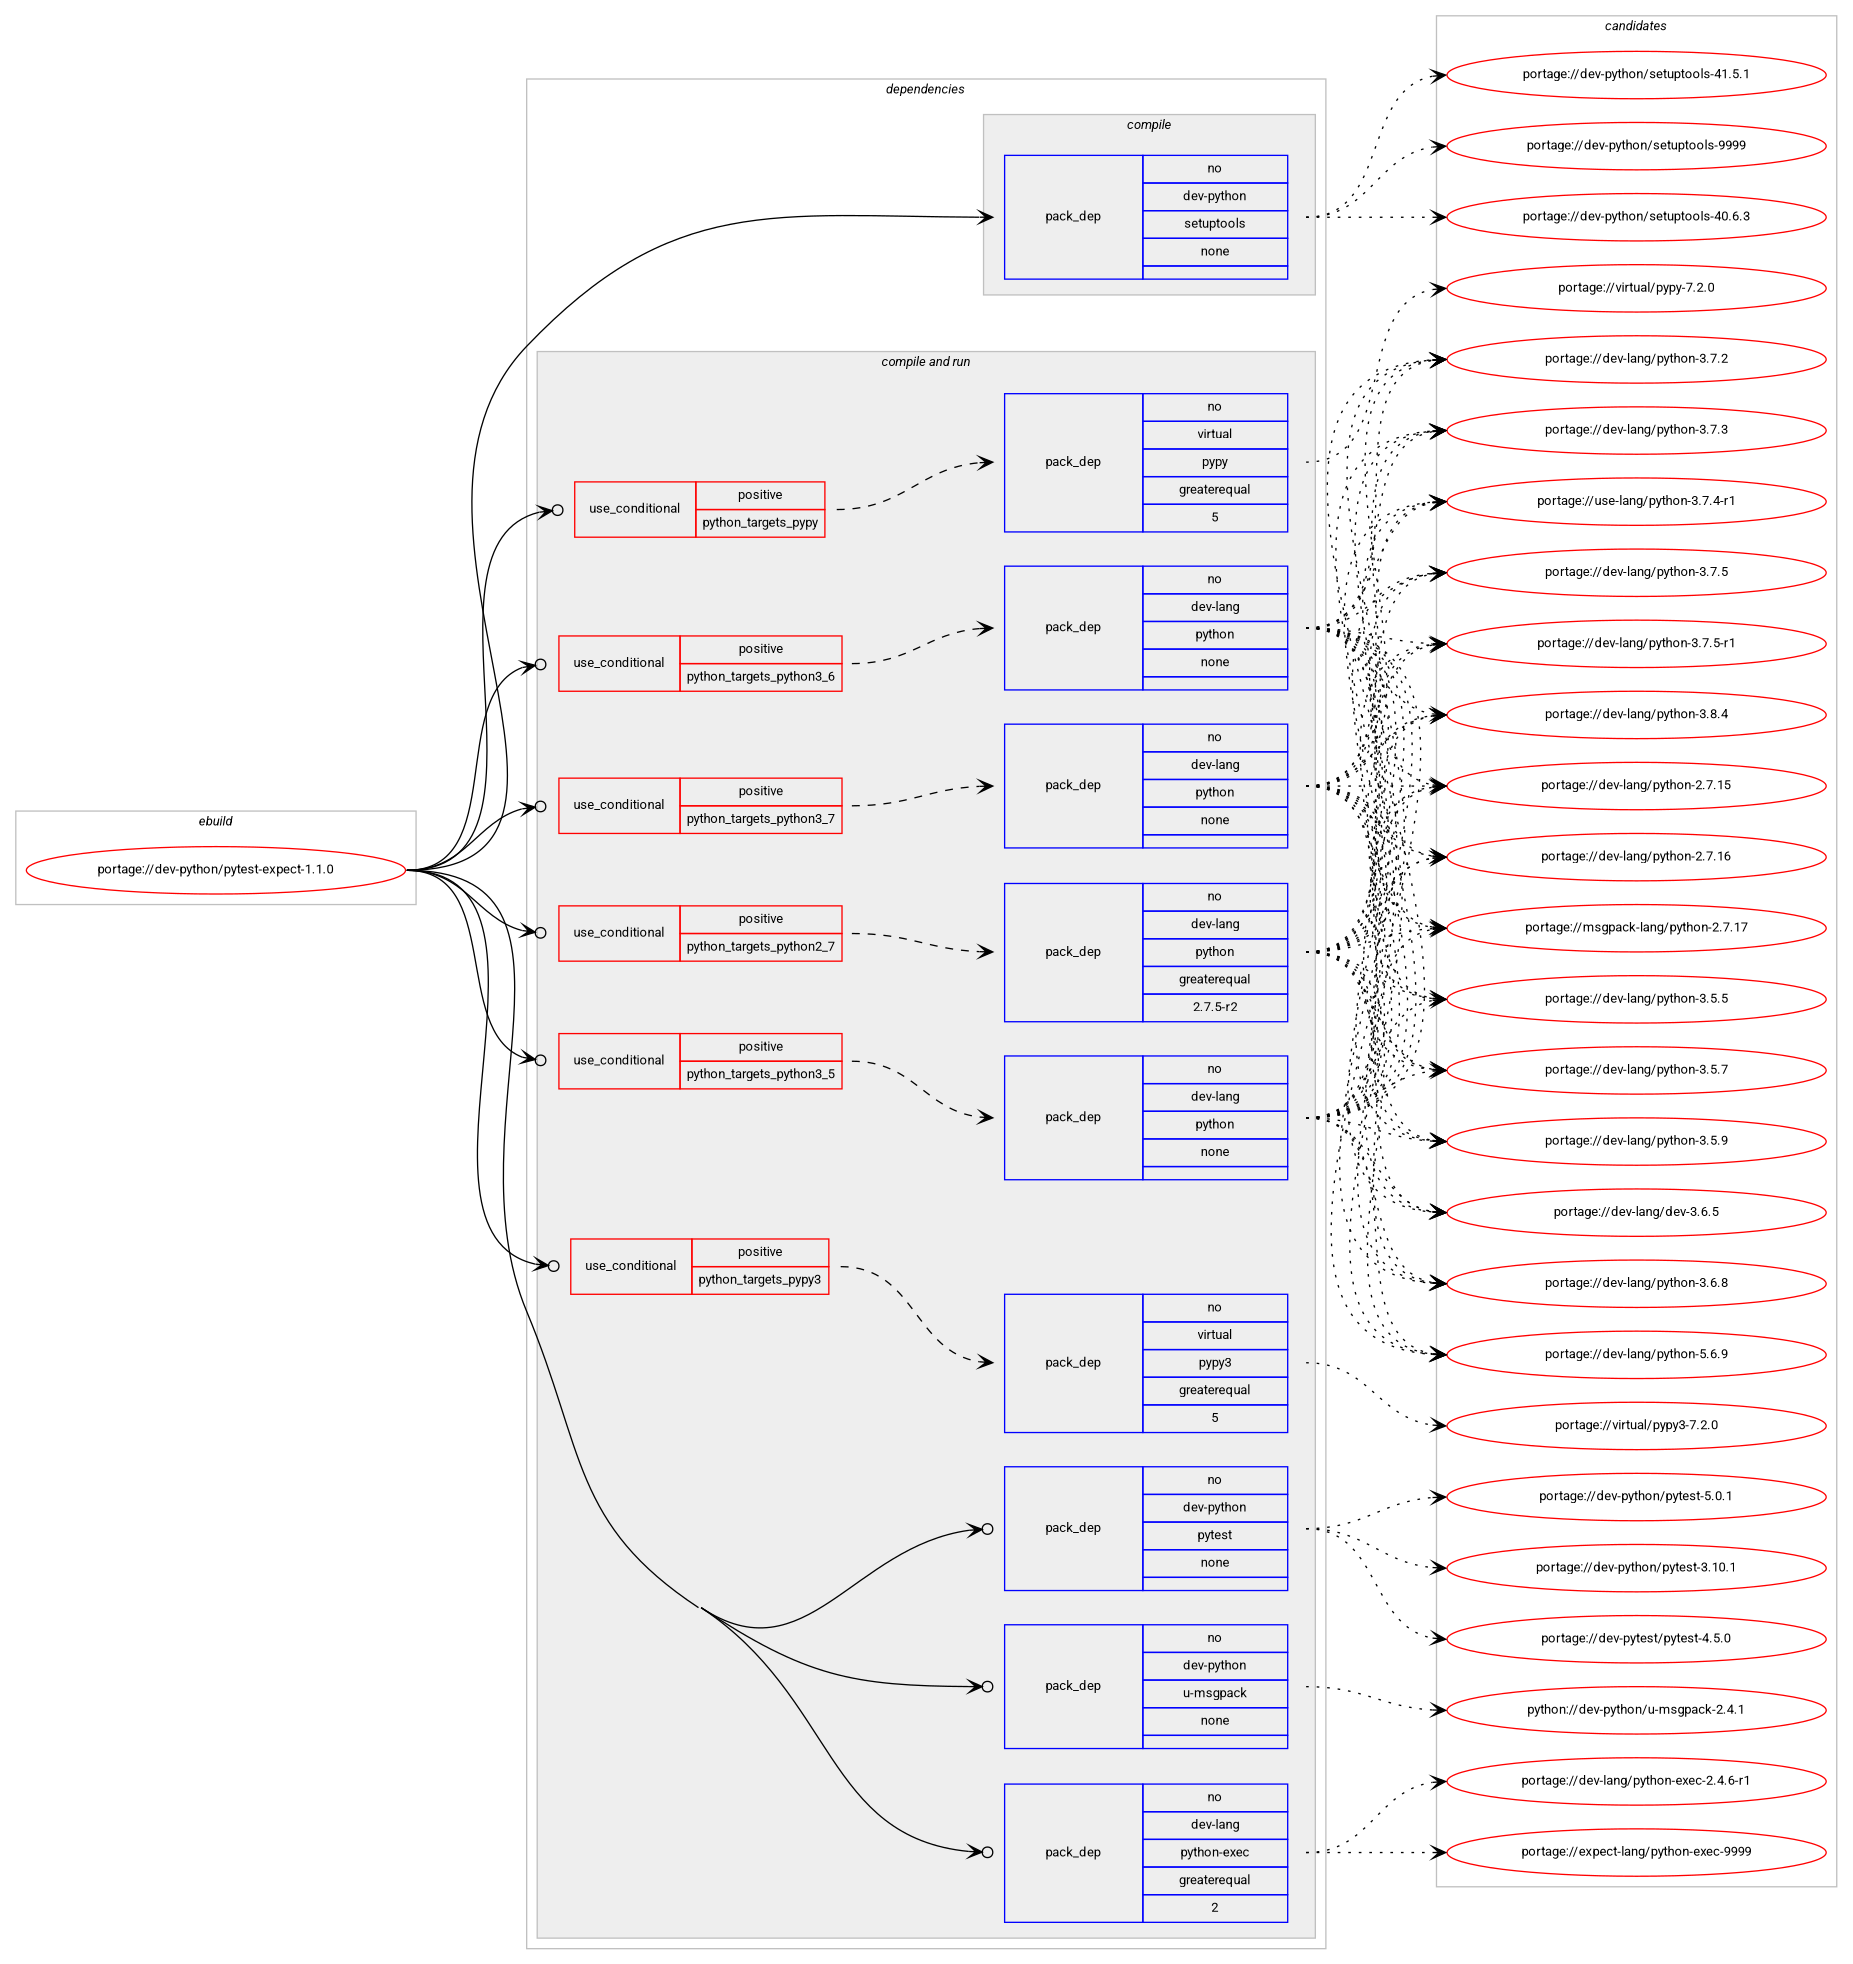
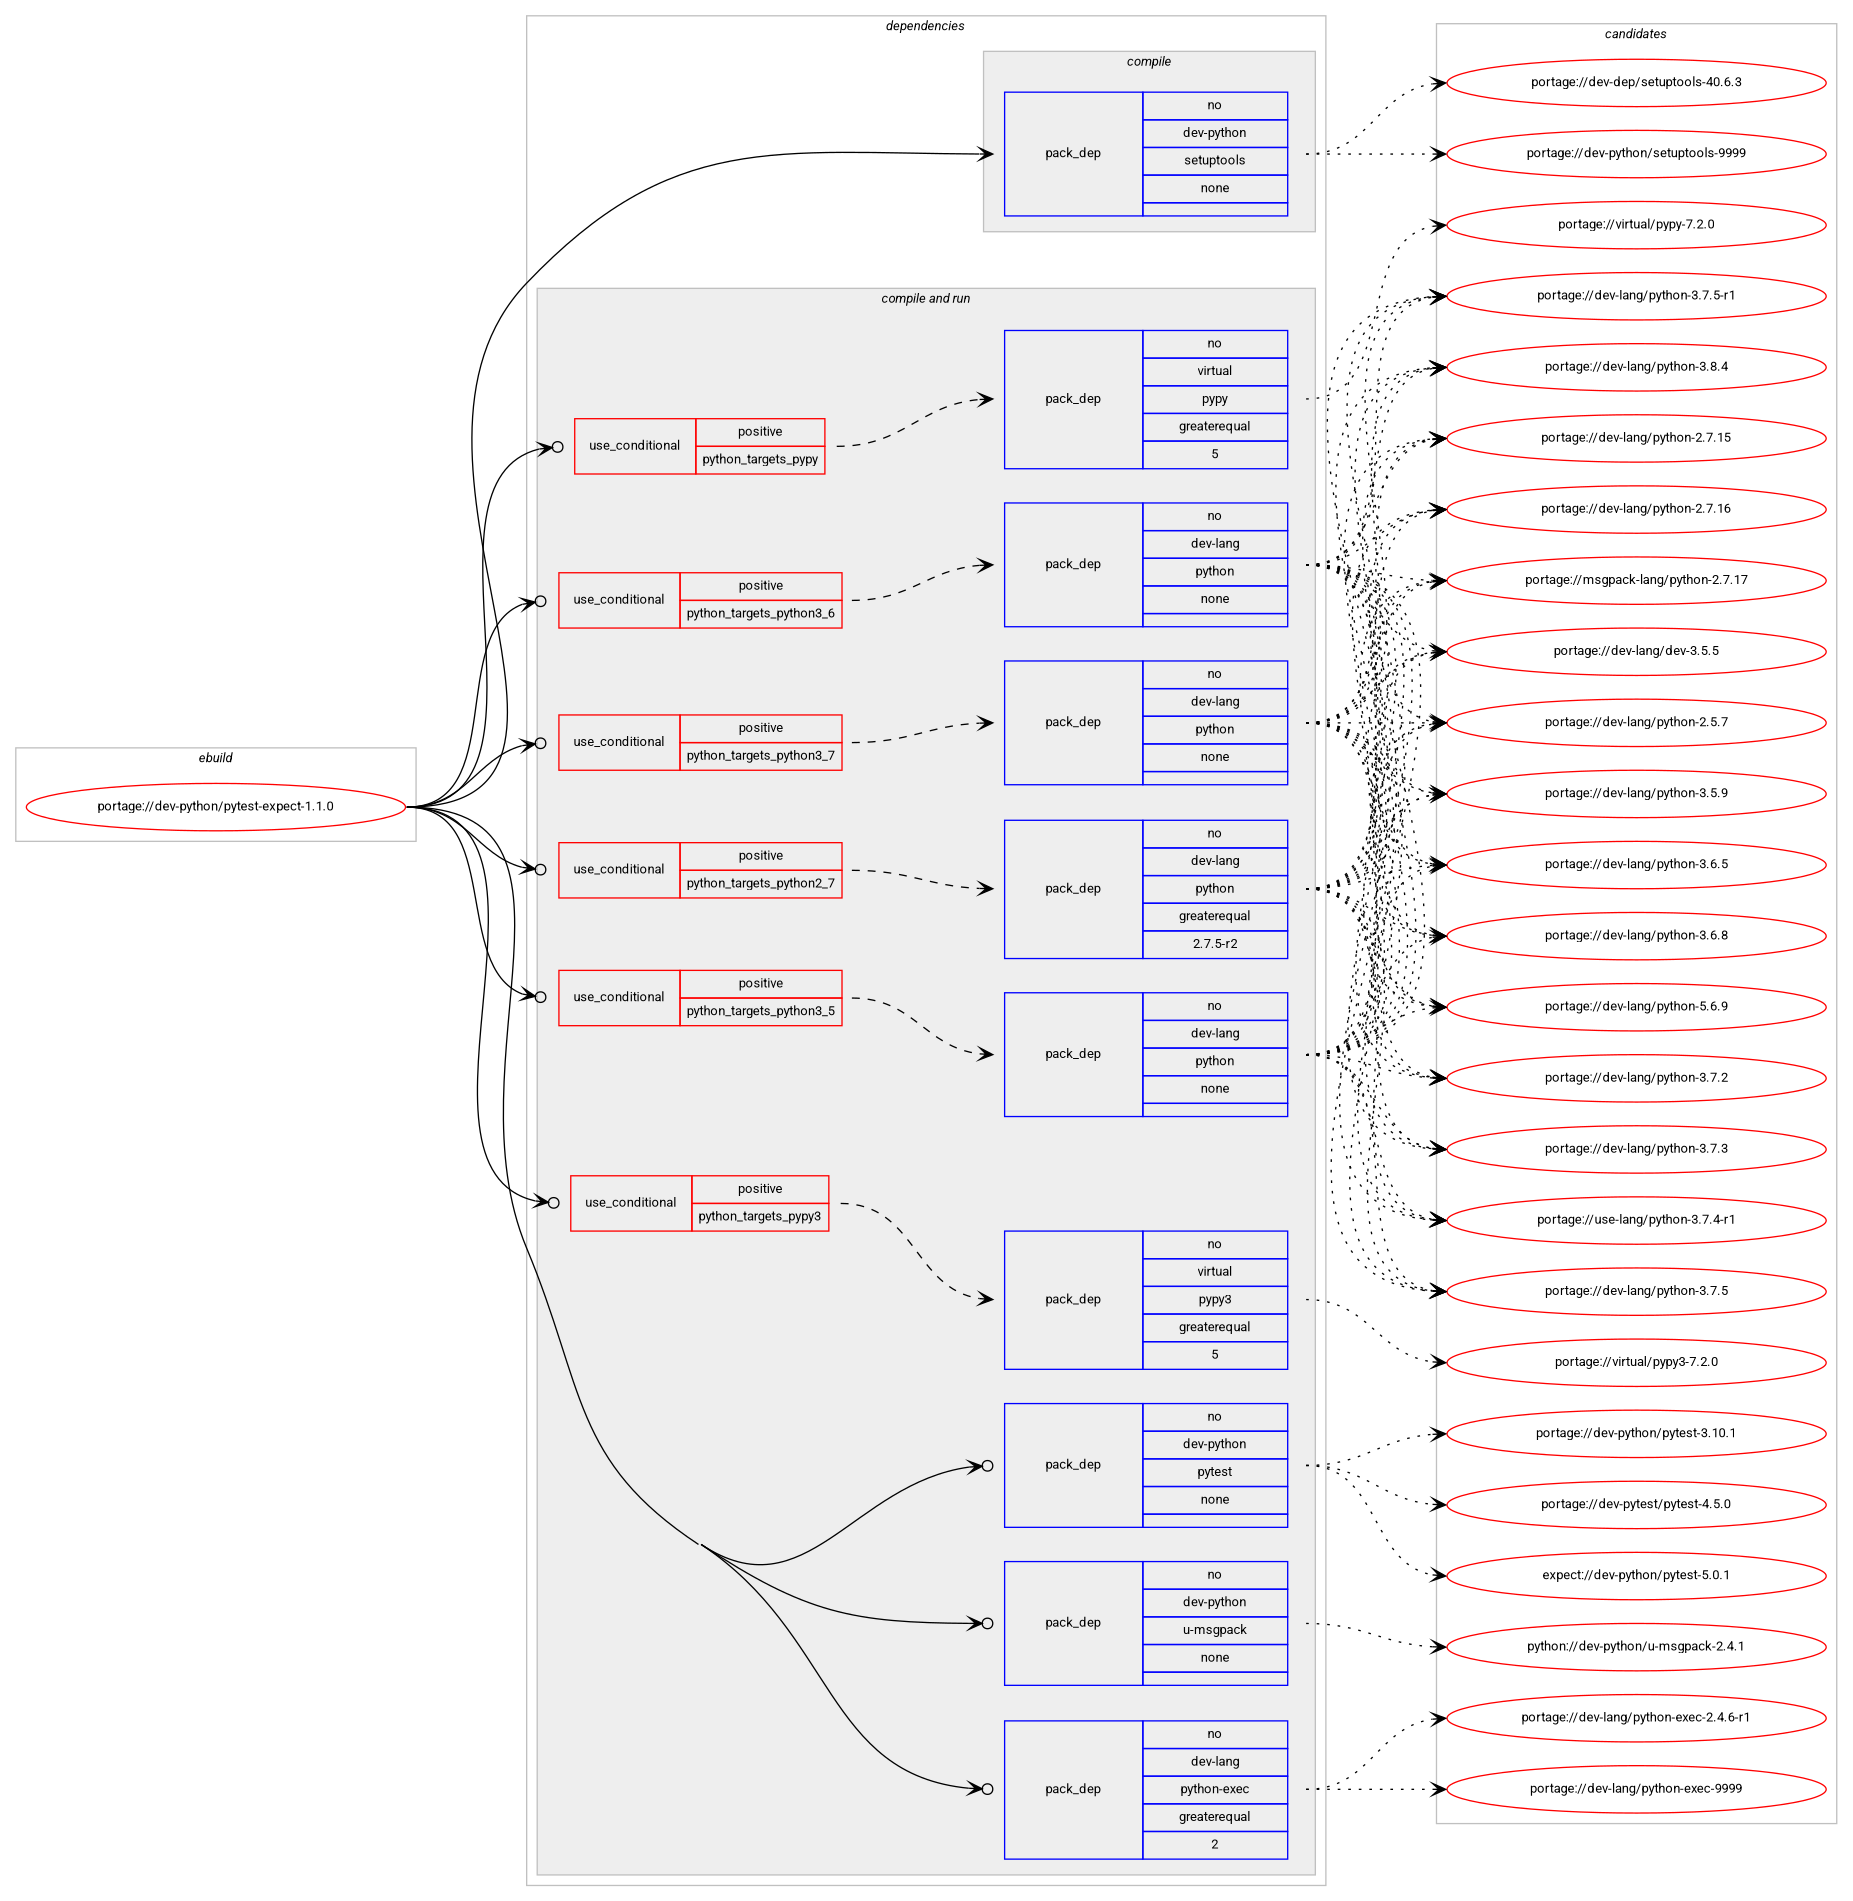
node "portage://dev-python/setuptools-41.5.1": removed
node "portage://dev-python/setuptools-40.6.3": label "portage://dev-python/setuptools-40.6.3" -> "portage://dev-dep/setuptools-40.6.3"
node "portage://dev-lang/python-3.5.5": label "portage://dev-lang/python-3.5.5" -> "portage://dev-lang/dev-3.5.5"
node "portage://dev-lang/python-3.5.7": label "portage://dev-lang/python-3.5.7" -> "portage://dev-lang/python-2.5.7"
node "portage://dev-lang/dev-3.6.5": label "portage://dev-lang/dev-3.6.5" -> "portage://dev-lang/python-3.6.5"
node "portage://dev-python/pytest-5.0.1": label "portage://dev-python/pytest-5.0.1" -> "expect://dev-python/pytest-5.0.1"
node "portage://expect-lang/python-exec-9999": label "portage://expect-lang/python-exec-9999" -> "portage://dev-lang/python-exec-9999"
